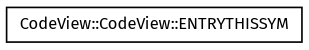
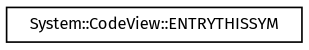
node "CodeView::CodeView::ENTRYTHISSYM": label "CodeView::CodeView::ENTRYTHISSYM" -> "System::CodeView::ENTRYTHISSYM"
